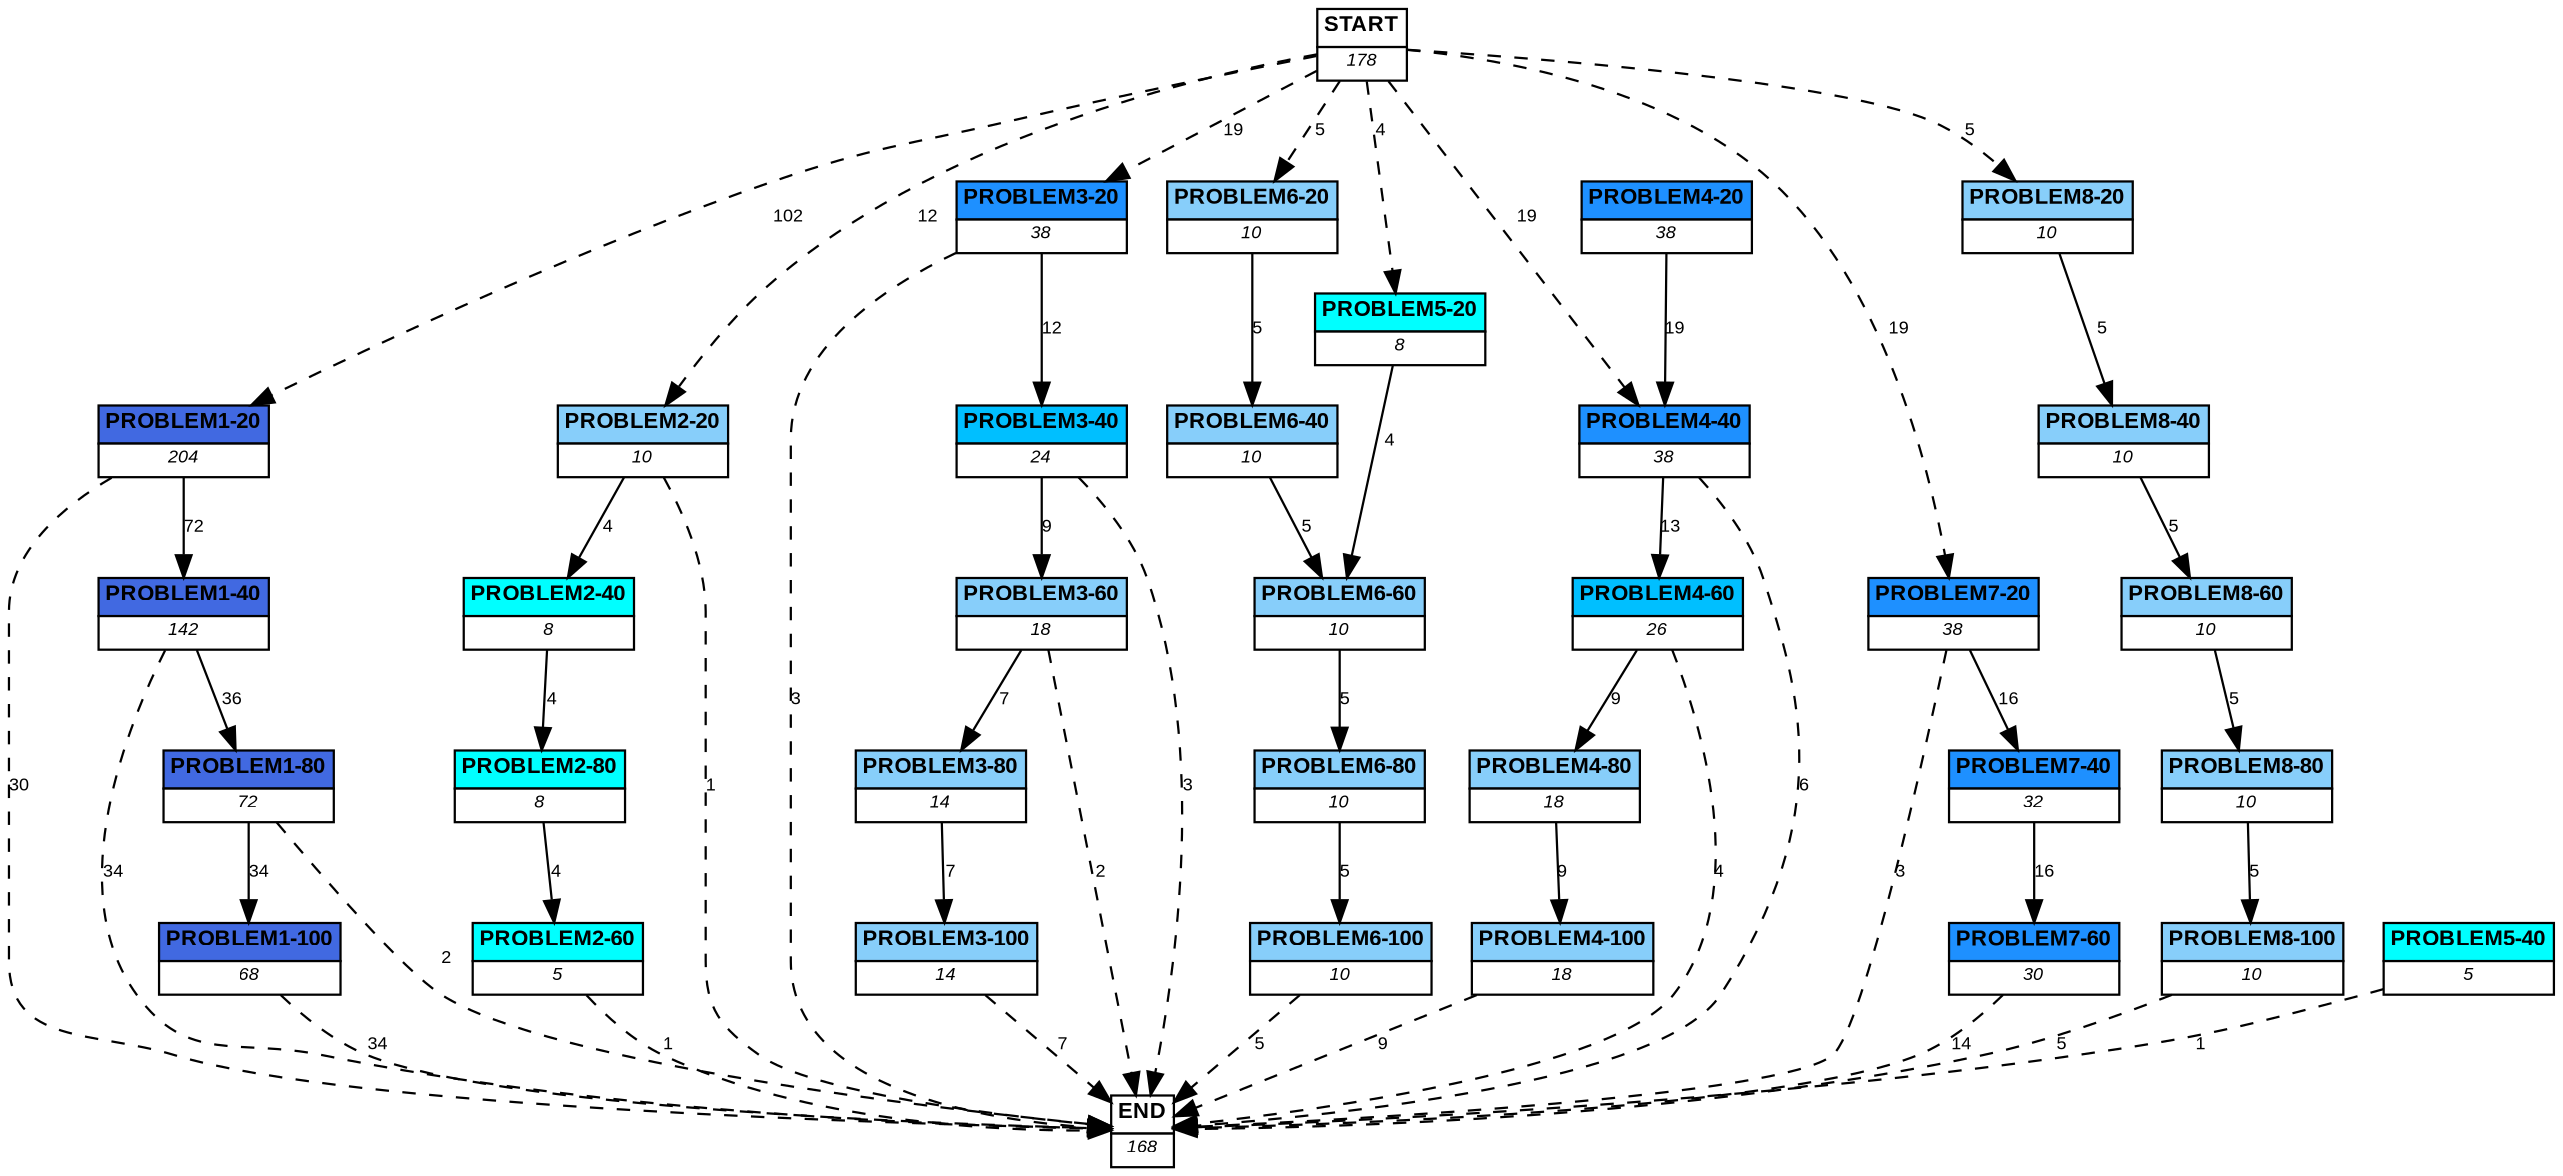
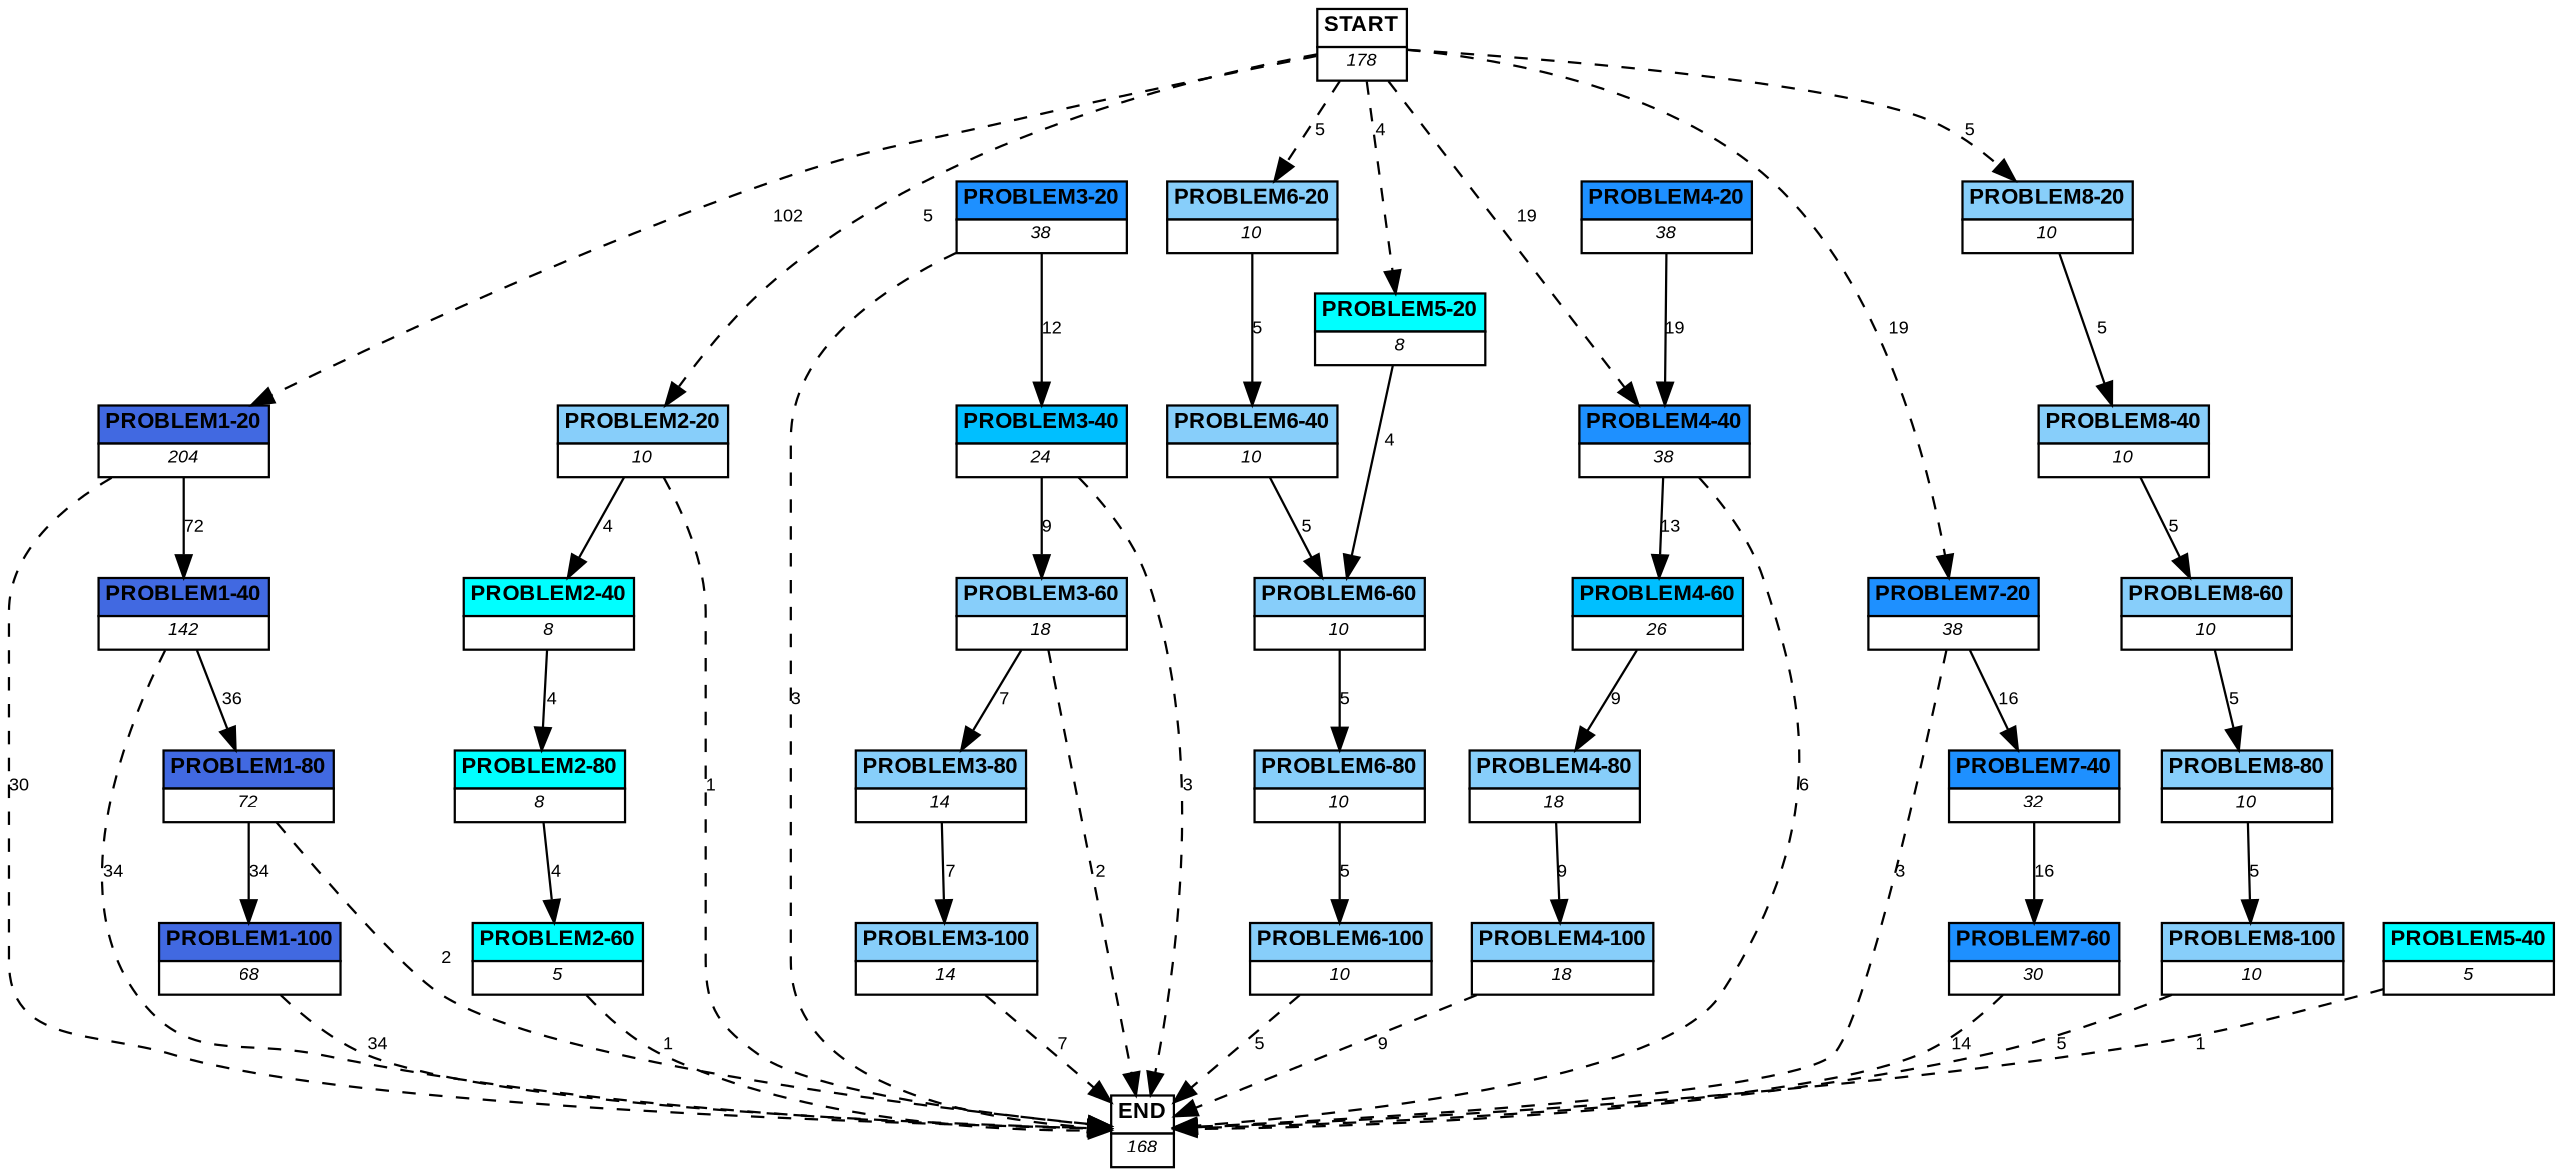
edge "START" -> "PROBLEM3-20": removed, label "19"
edge "START" -> "PROBLEM2-20": label "12" -> "5"
edge "PROBLEM4-60" -> "END": removed, label "4"
